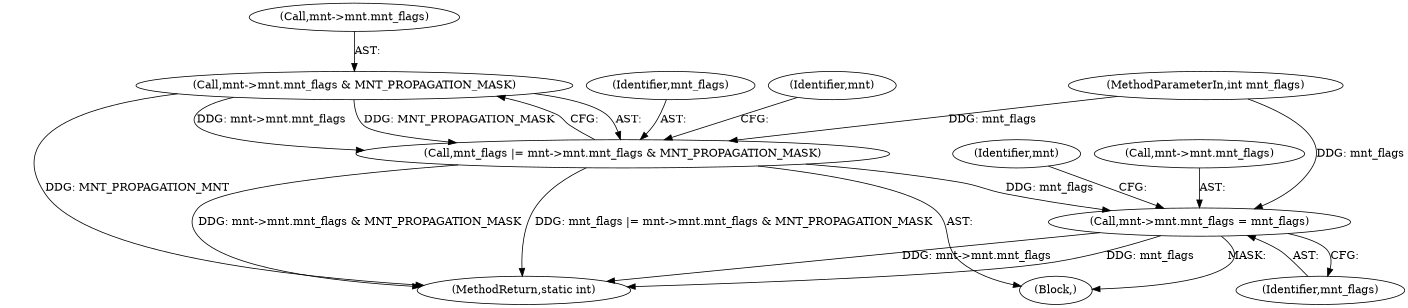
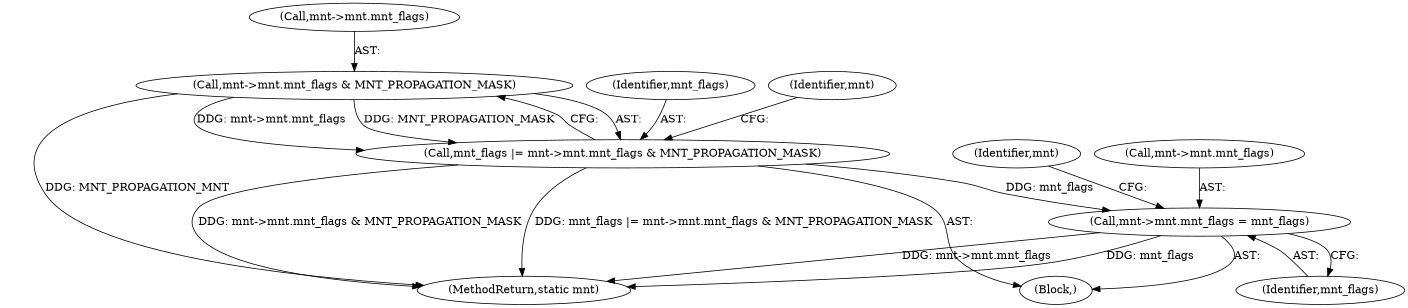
node "(MethodParameterIn,int mnt_flags)": removed
edge "(Call,mnt->mnt.mnt_flags = mnt_flags)" -> "(Block,)": label "MASK: " -> "AST: "
node "(MethodReturn,static int)": label "(MethodReturn,static int)" -> "(MethodReturn,static mnt)"
